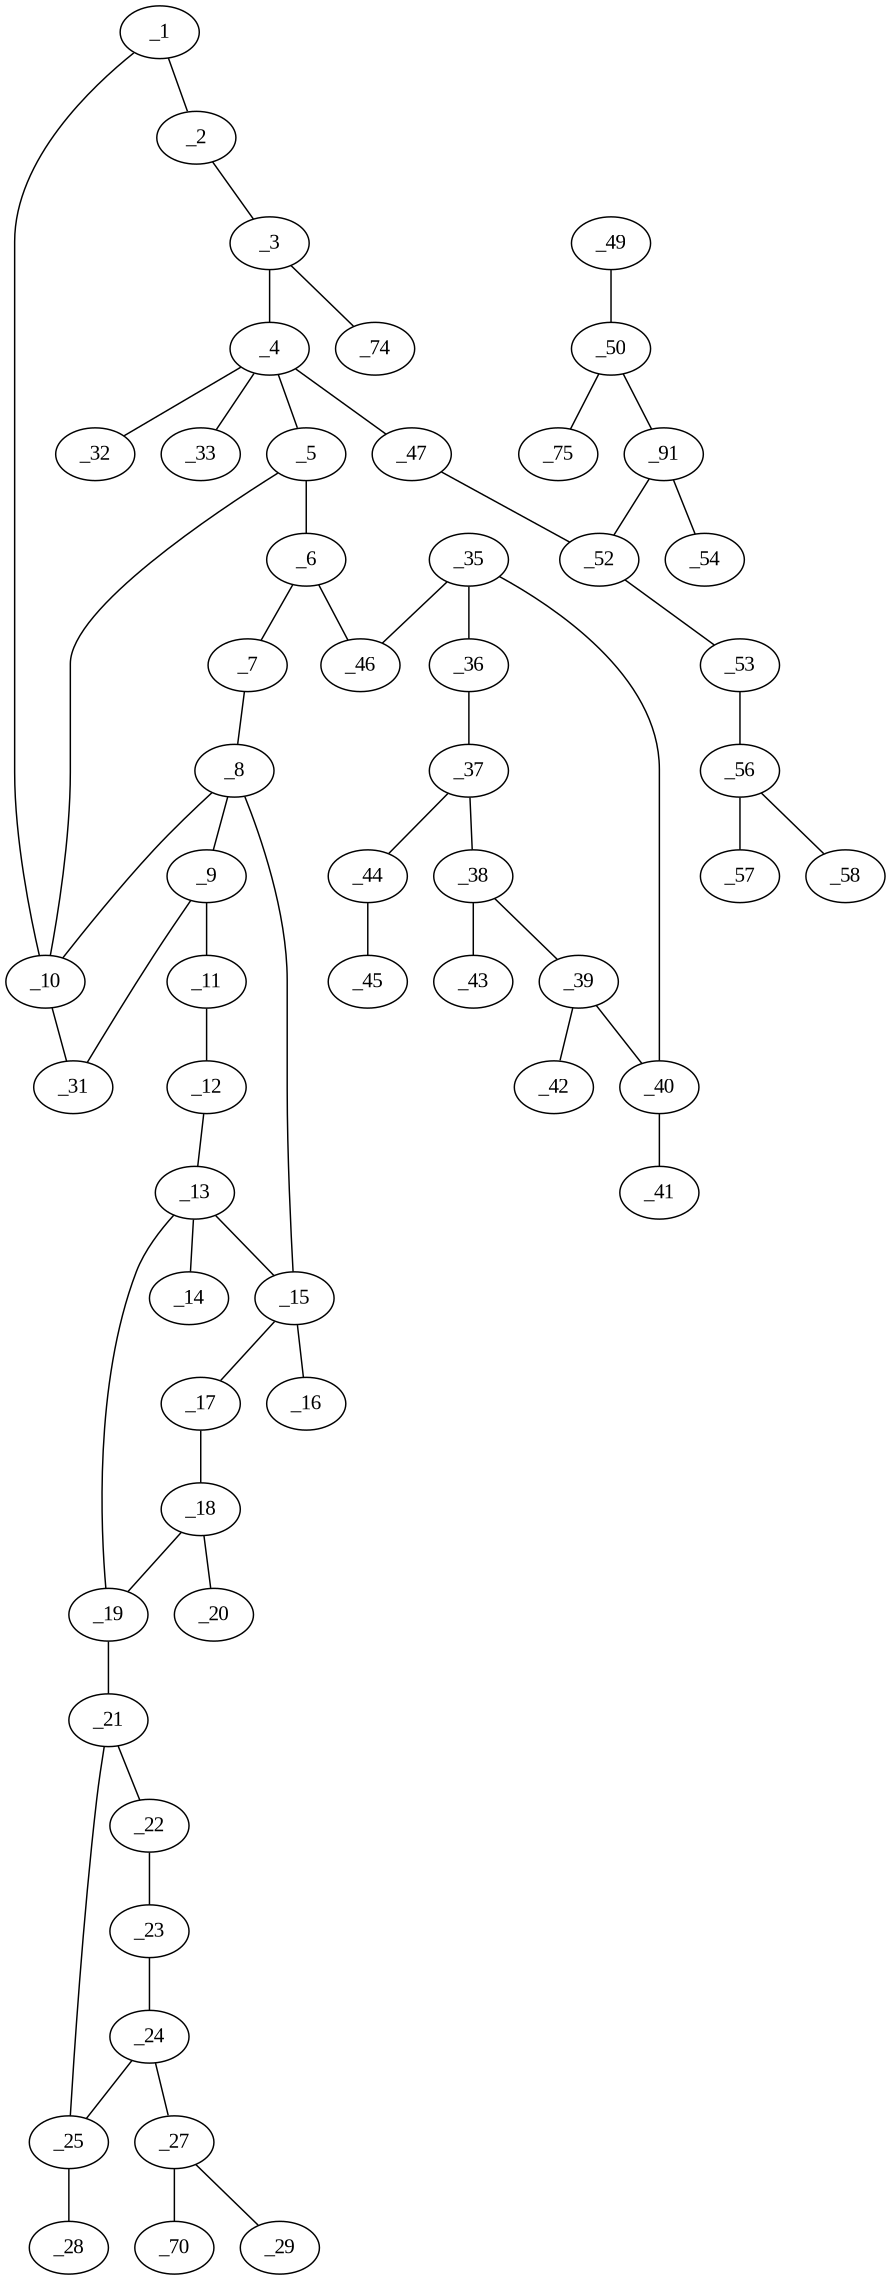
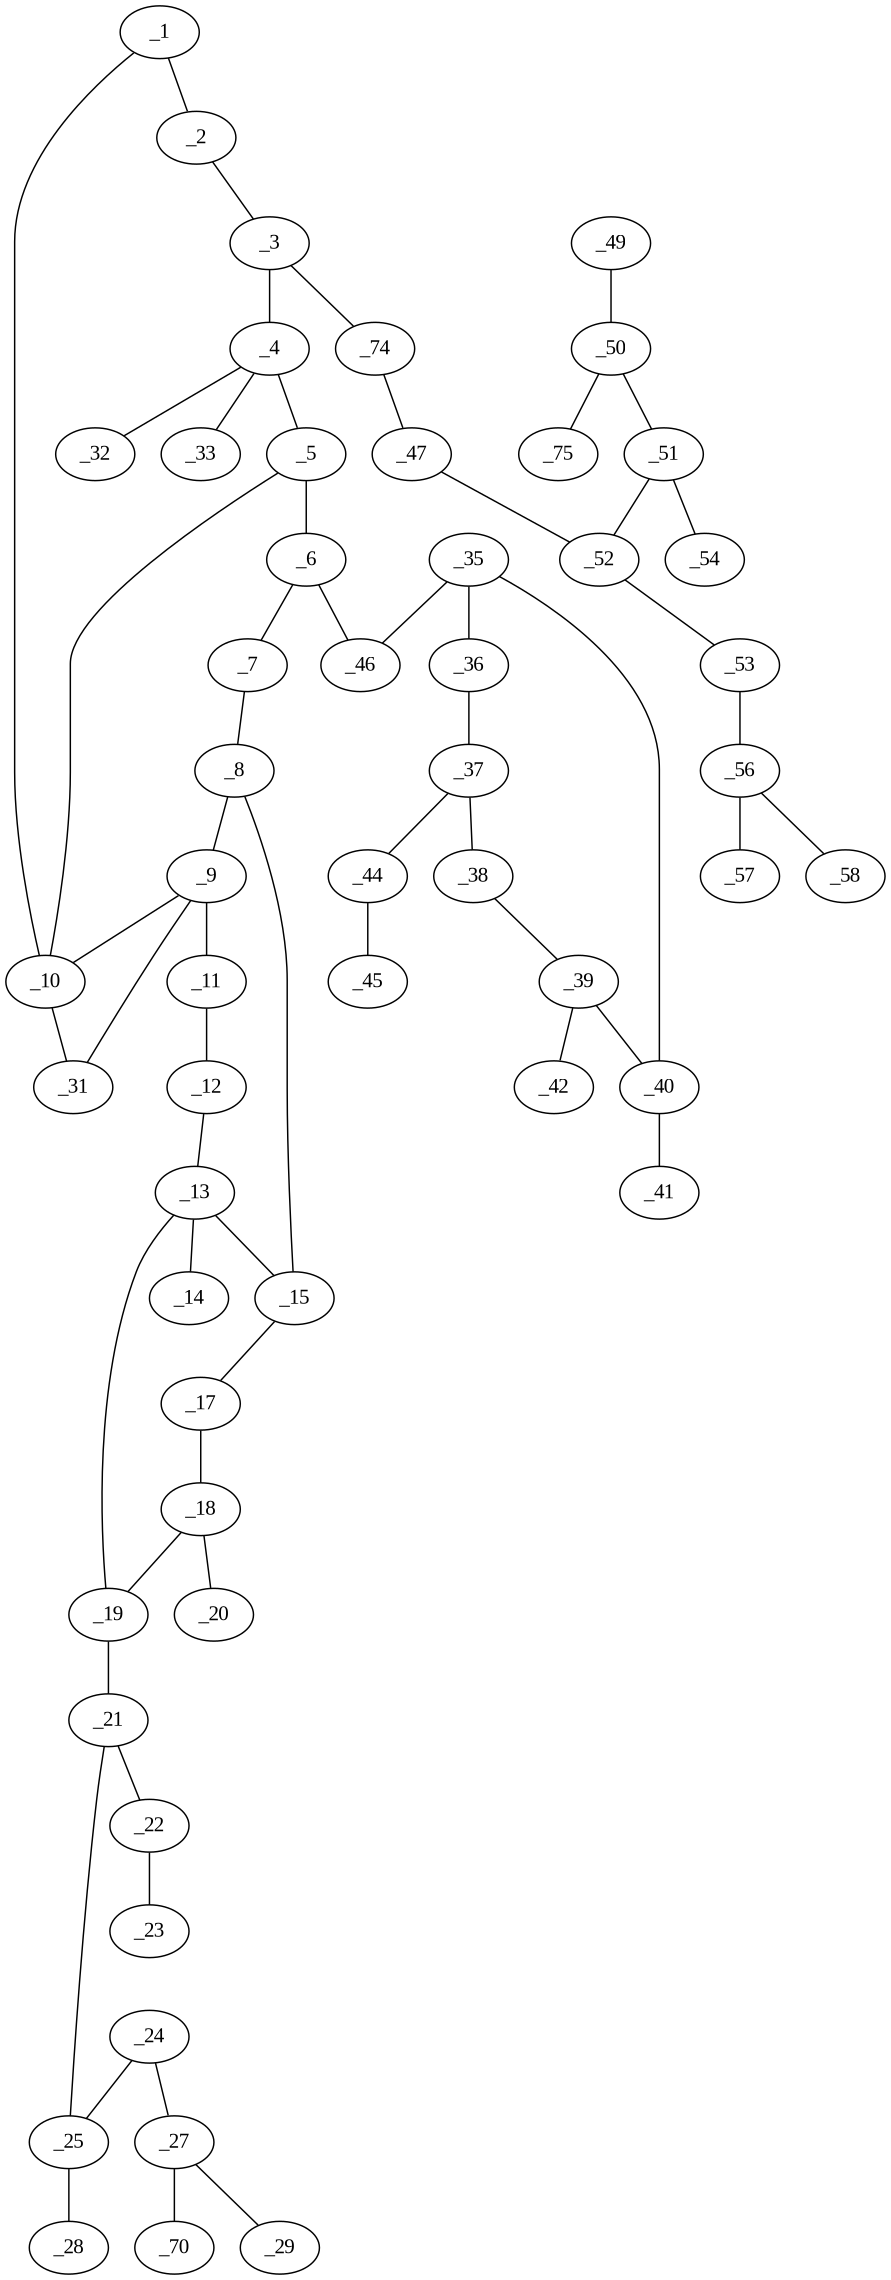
edge "_4" -- "_47": now "_74" -- "_47"
node "_91": label "_91" -> "_51"
edge "_8" -- "_10": now "_9" -- "_10"
node "_43": removed
node "_16": removed
edge "_23" -- "_24": removed
